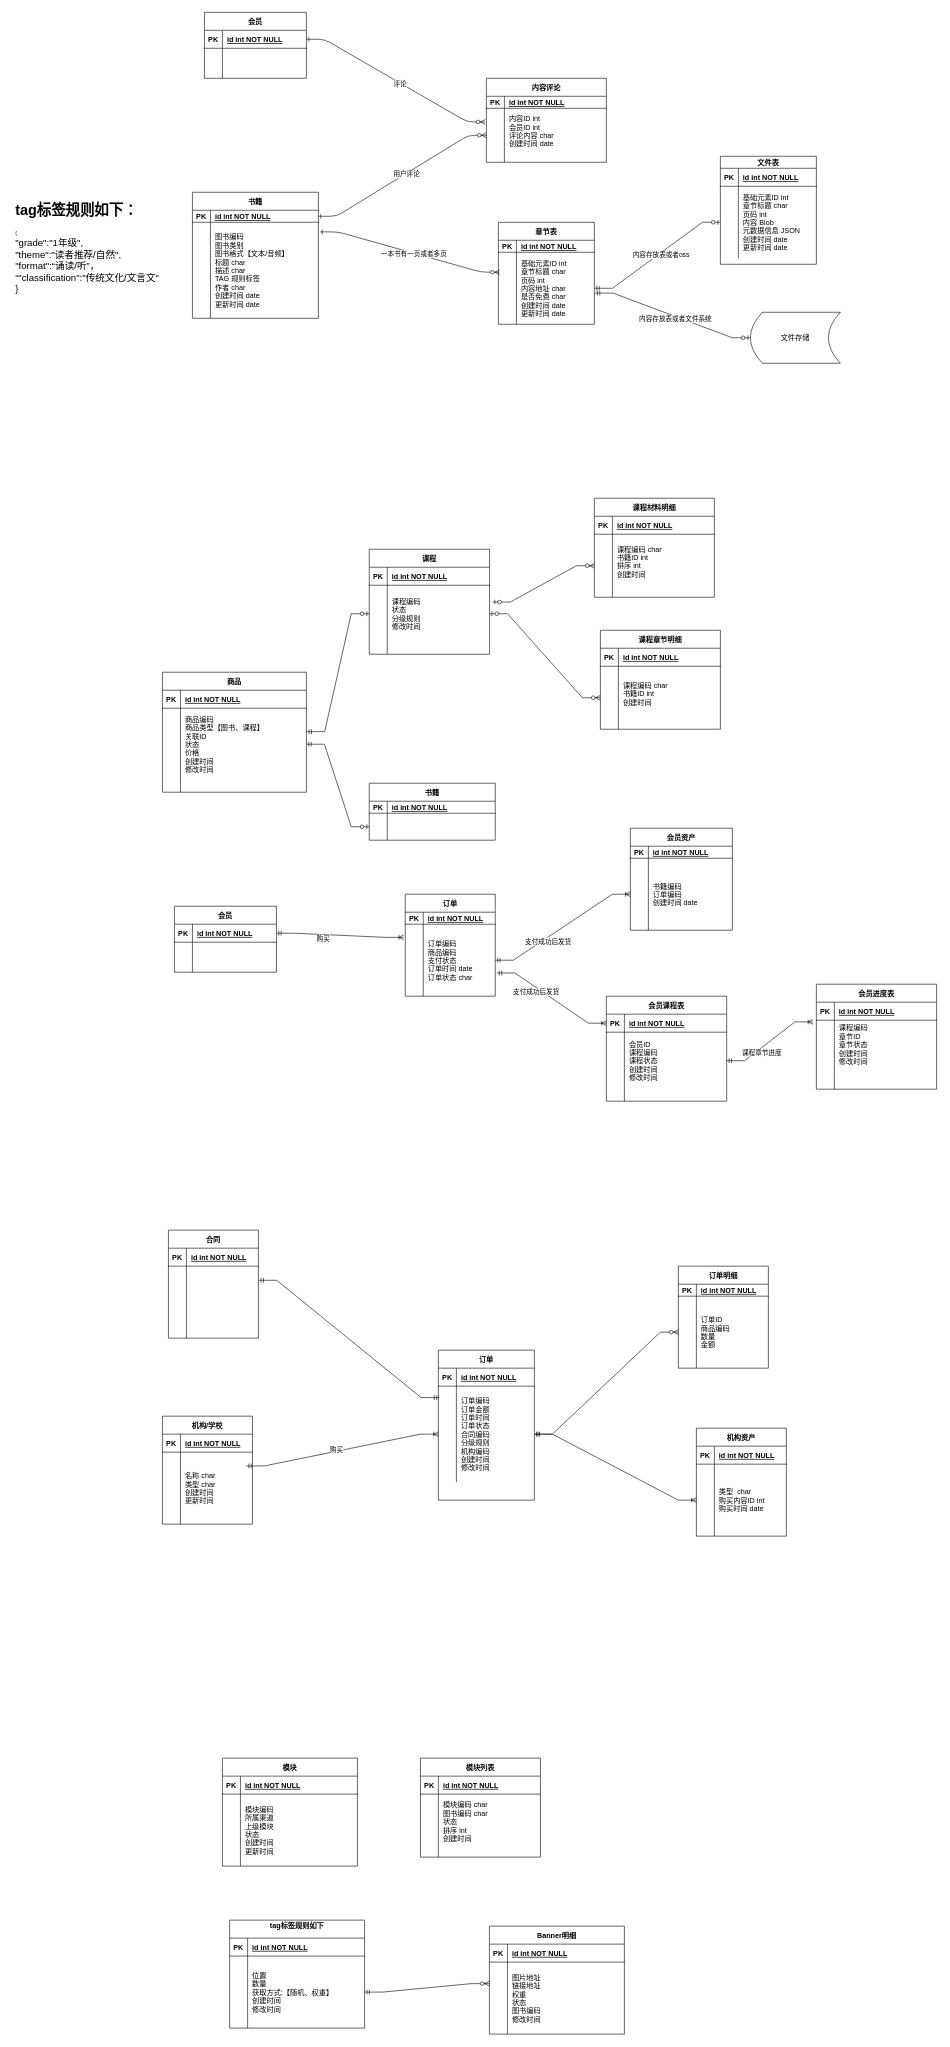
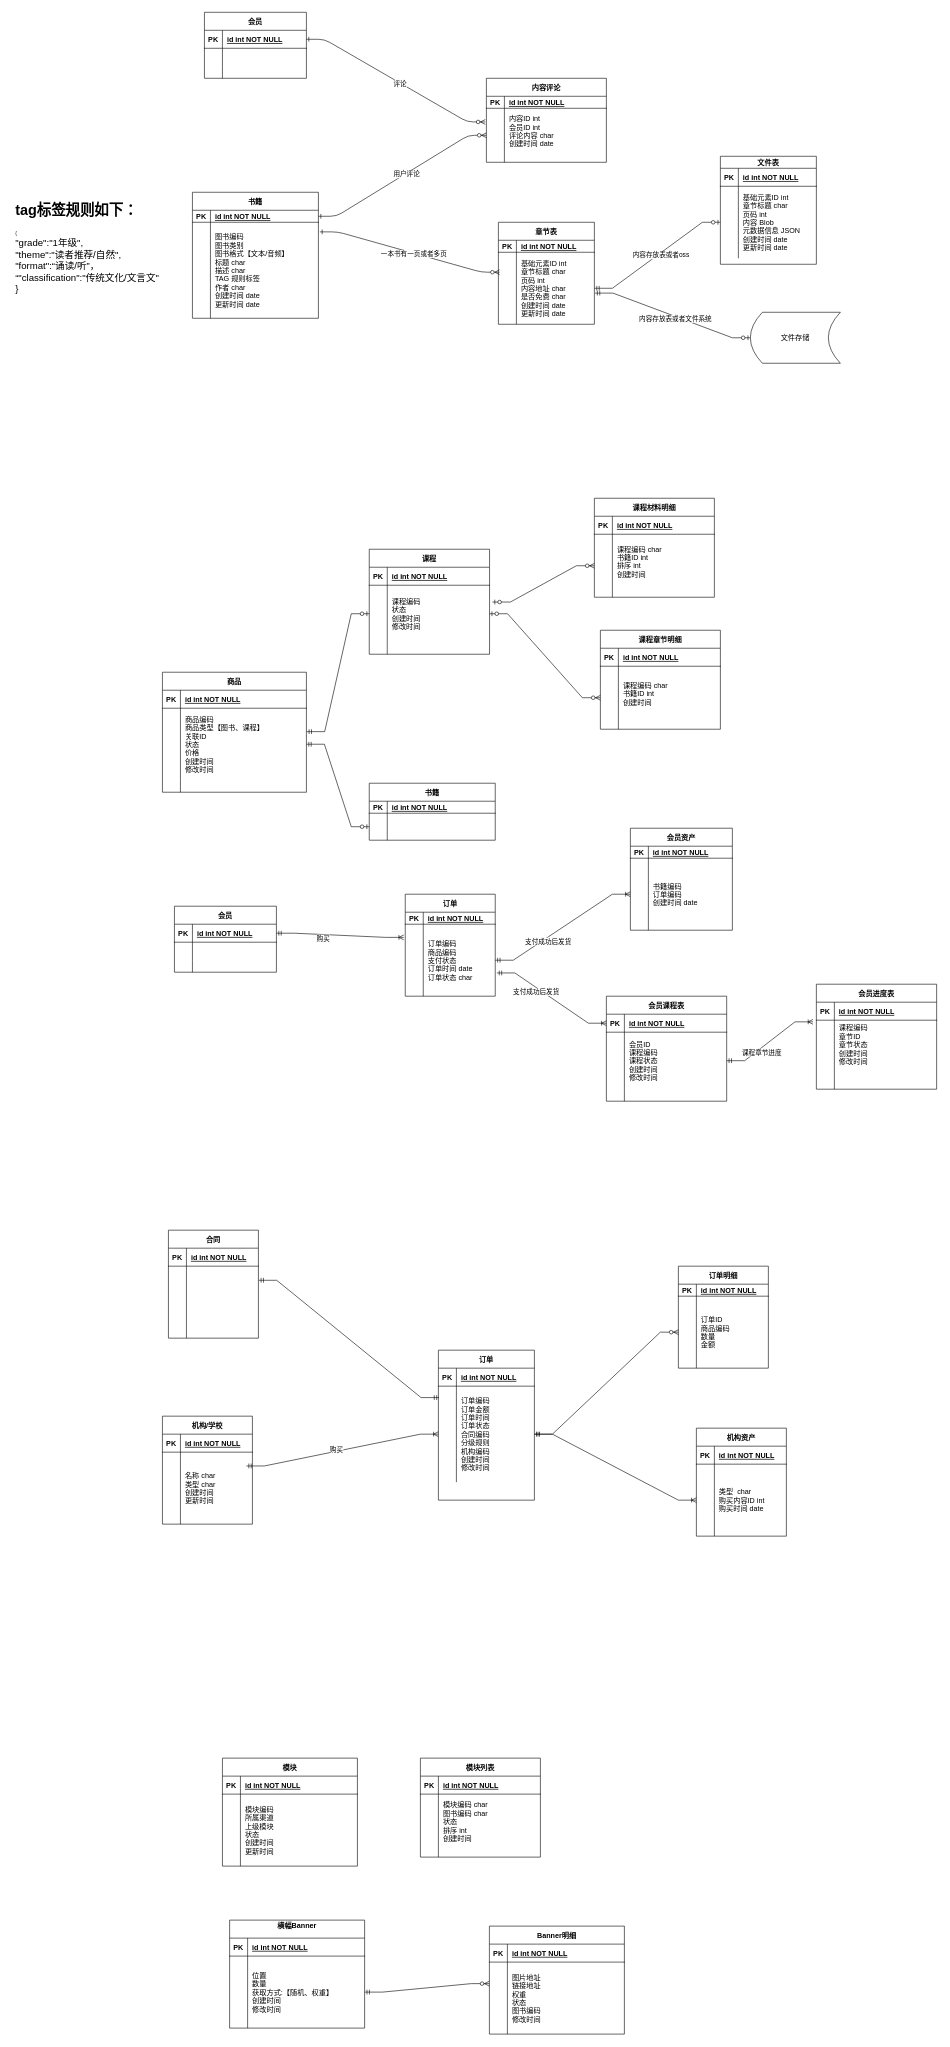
node "课程编码 状态 分级规则 修改时间": label "课程编码 状态 分级规则 修改时间" -> "课程编码 状态 创建时间 修改时间"
node "tag标签规则如下": label "tag标签规则如下" -> "横幅Banner"
